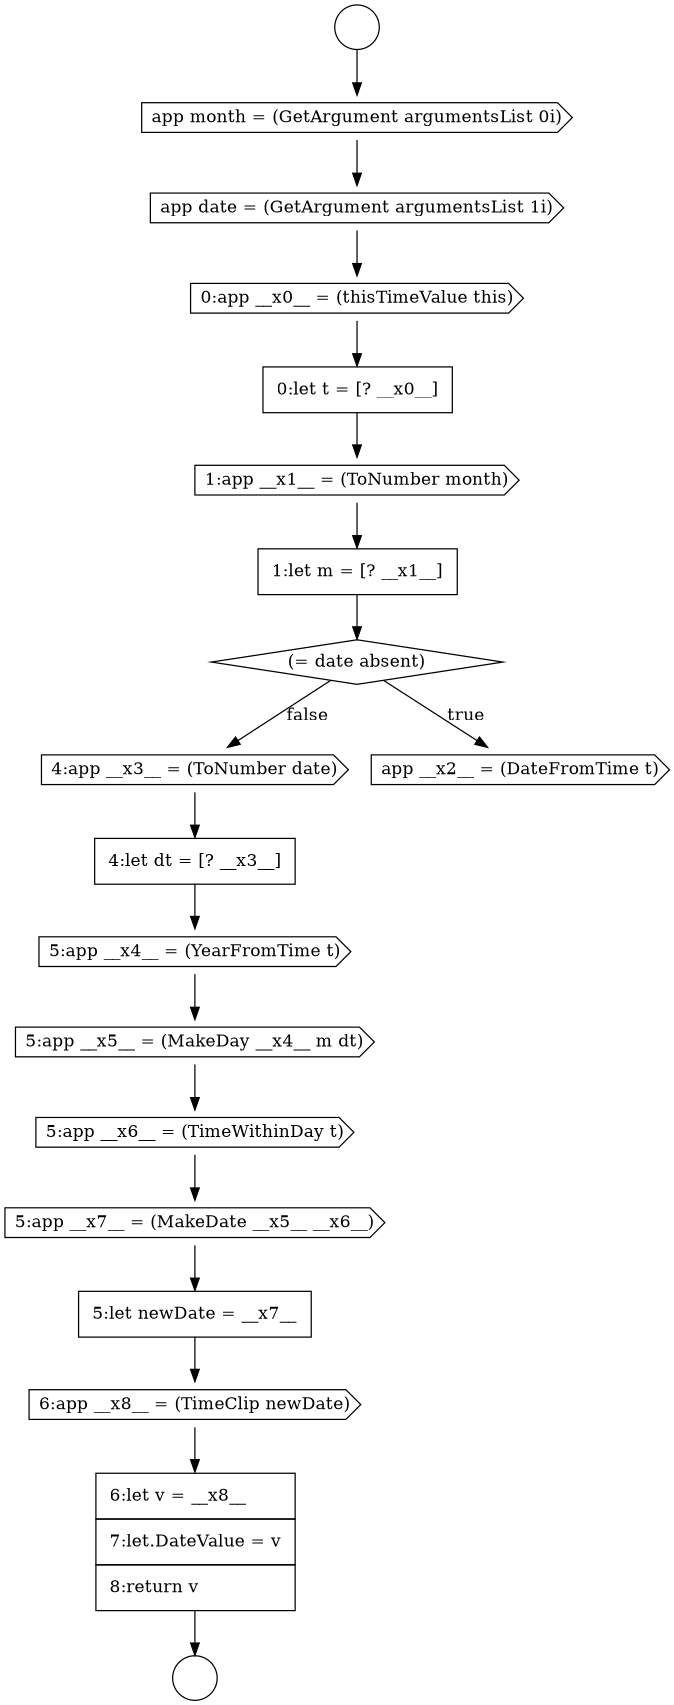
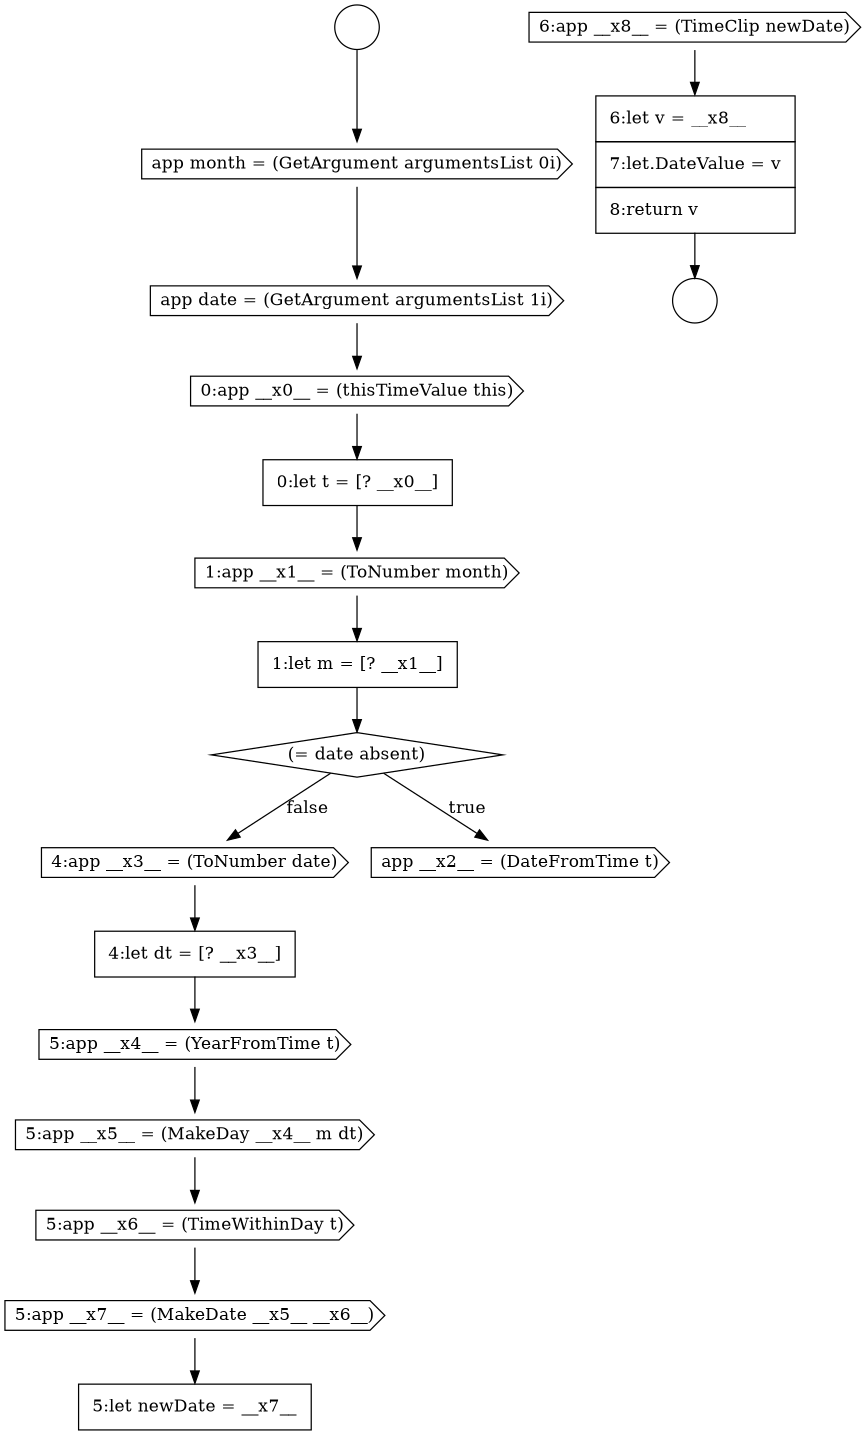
edge "5:let newDate = __x7__" -> "6:app __x8__ = (TimeClip newDate)": removed
